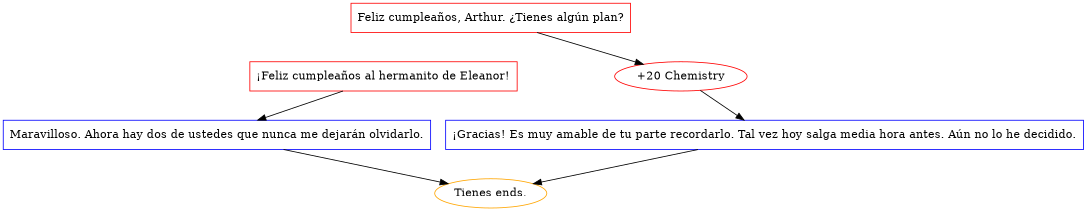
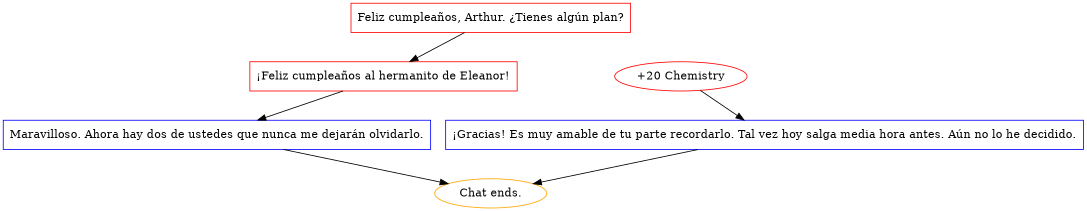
edge "Feliz cumpleaños, Arthur. ¿Tienes algún plan?" -> "+20 Chemistry": now "Feliz cumpleaños, Arthur. ¿Tienes algún plan?" -> "¡Feliz cumpleaños al hermanito de Eleanor!"
node "Tienes ends.": label "Tienes ends." -> "Chat ends."
